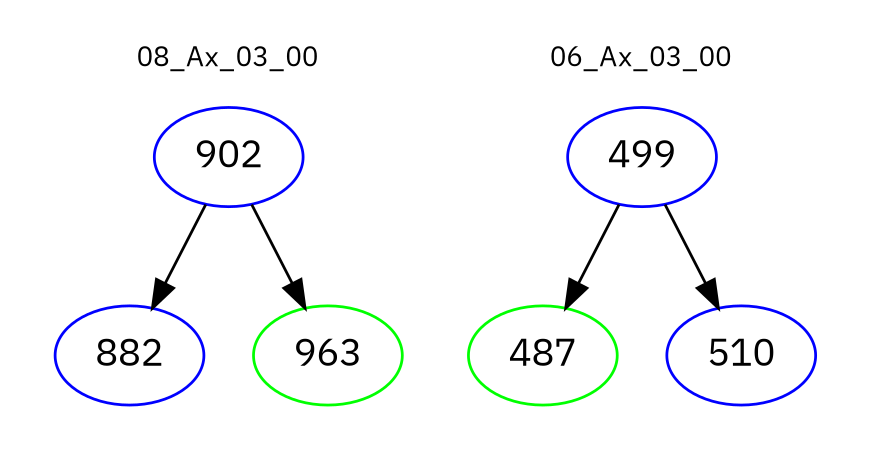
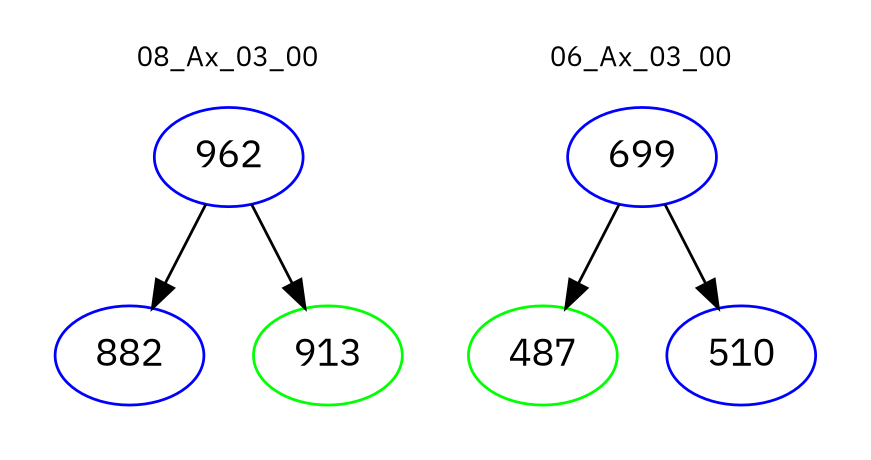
node "902": label "902" -> "962"
node "499": label "499" -> "699"
node "963": label "963" -> "913"
